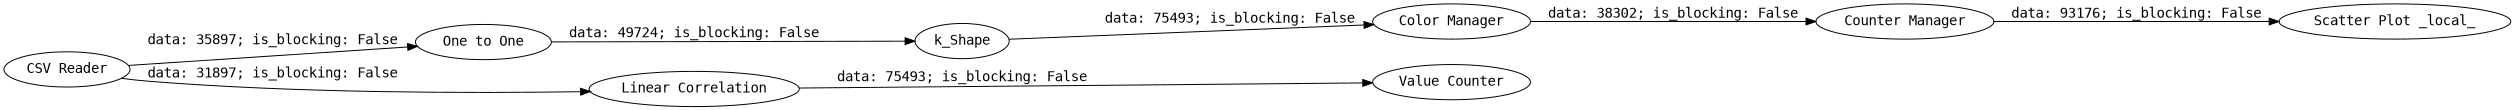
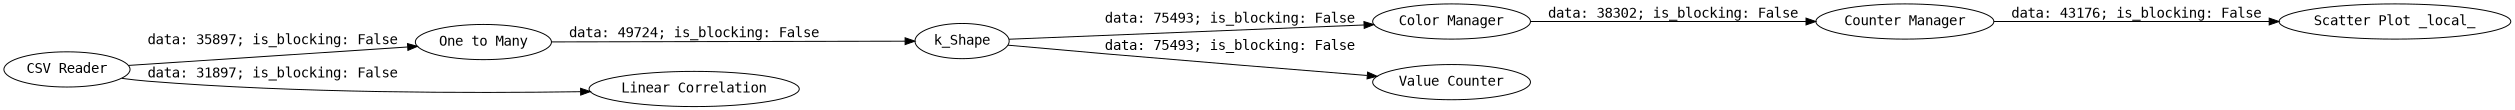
edge "Counter Manager" -> "Scatter Plot _local_": label "data: 93176; is_blocking: False" -> "data: 43176; is_blocking: False"
node "One to One": label "One to One" -> "One to Many"
edge "Linear Correlation" -> "Value Counter": now "k_Shape" -> "Value Counter"
